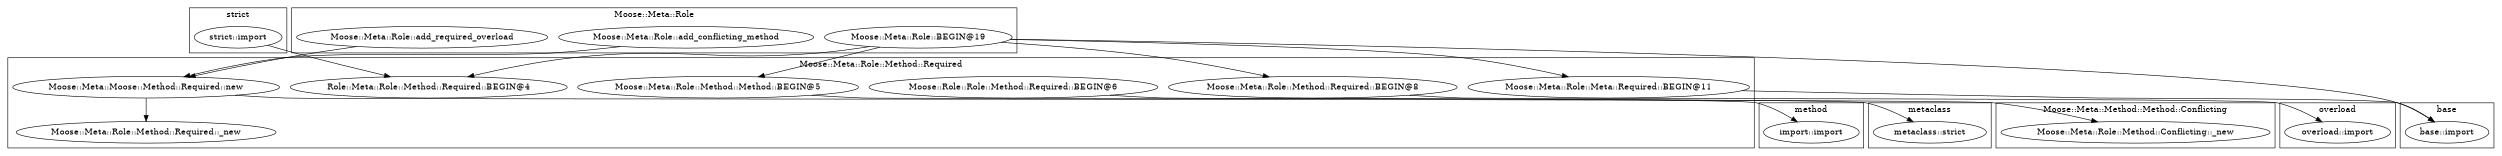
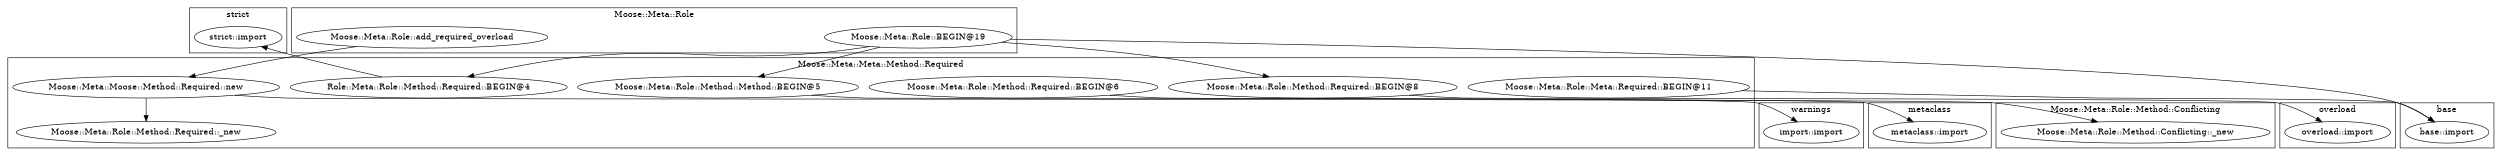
node "Moose::Meta::Role::add_conflicting_method": removed
edge "Moose::Meta::Role::BEGIN@19" -> "Moose::Meta::Role::Meta::Required::BEGIN@11": removed
edge "strict::import" -> "Role::Meta::Role::Method::Required::BEGIN@4": reversed
cluster "Moose::Meta::Role::Method::Required": label "Moose::Meta::Role::Method::Required" -> "Moose::Meta::Meta::Method::Required"
node "Moose::Role::Role::Method::Required::BEGIN@6": label "Moose::Role::Role::Method::Required::BEGIN@6" -> "Moose::Meta::Role::Method::Required::BEGIN@6"
cluster "method": label "method" -> "warnings"
cluster "Moose::Meta::Method::Method::Conflicting": label "Moose::Meta::Method::Method::Conflicting" -> "Moose::Meta::Role::Method::Conflicting"
node "metaclass::strict": label "metaclass::strict" -> "metaclass::import"
